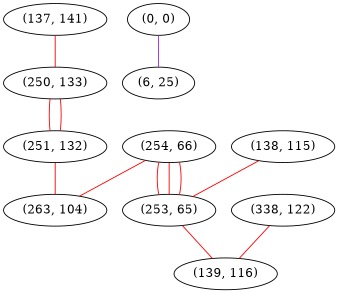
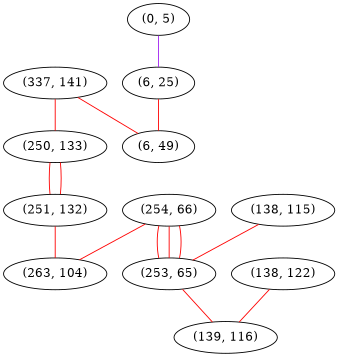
node "(137, 141)": label "(137, 141)" -> "(337, 141)"
node "(0, 0)": label "(0, 0)" -> "(0, 5)"
node "(6, 49)": added
node "(338, 122)": label "(338, 122)" -> "(138, 122)"
